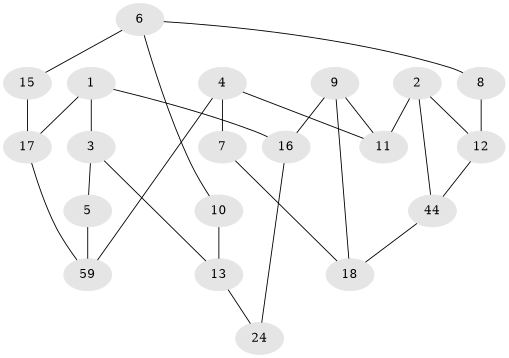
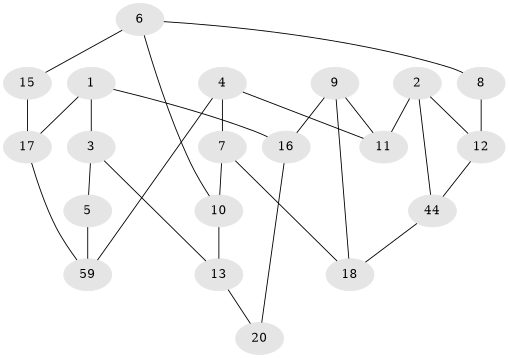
edge "7" -- "10": added
node "24": label "24" -> "20"
